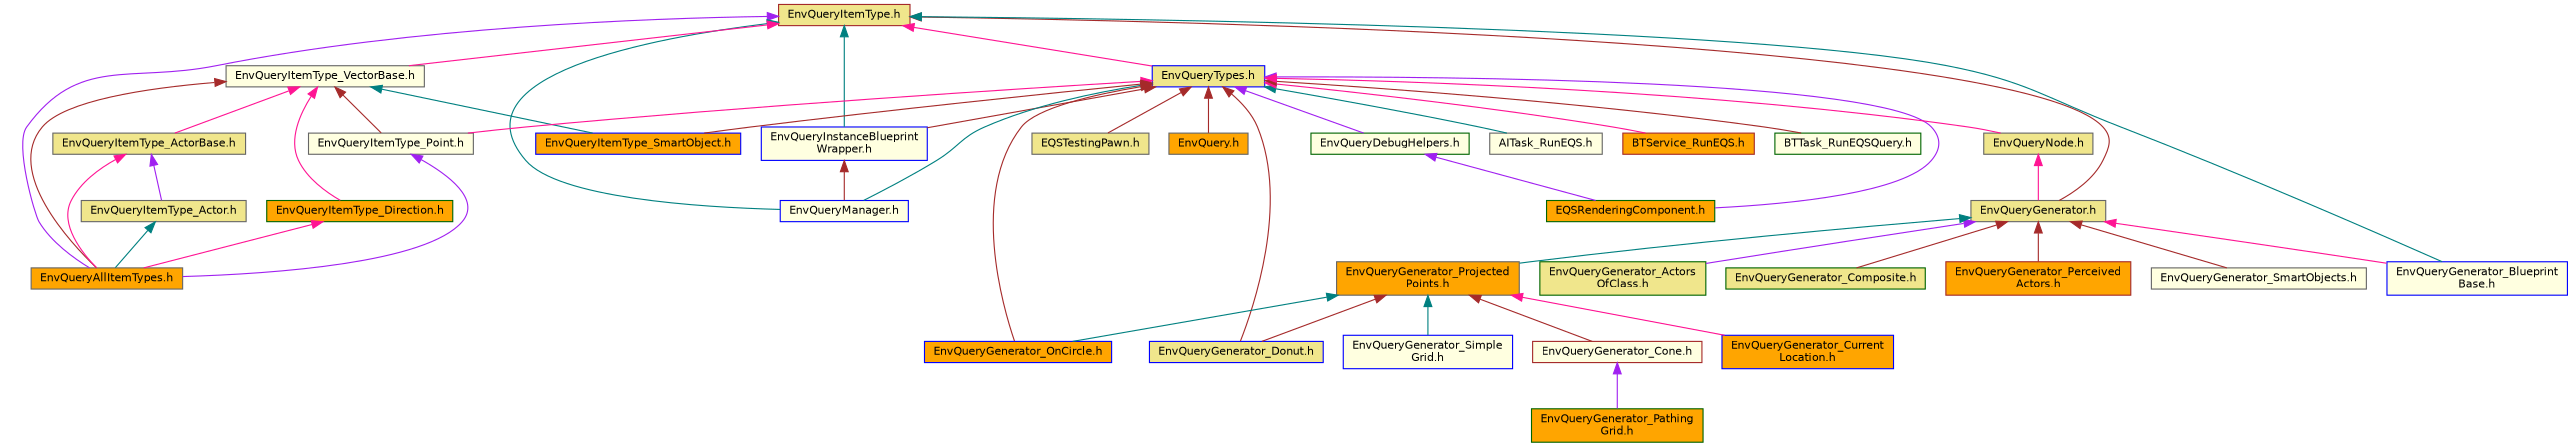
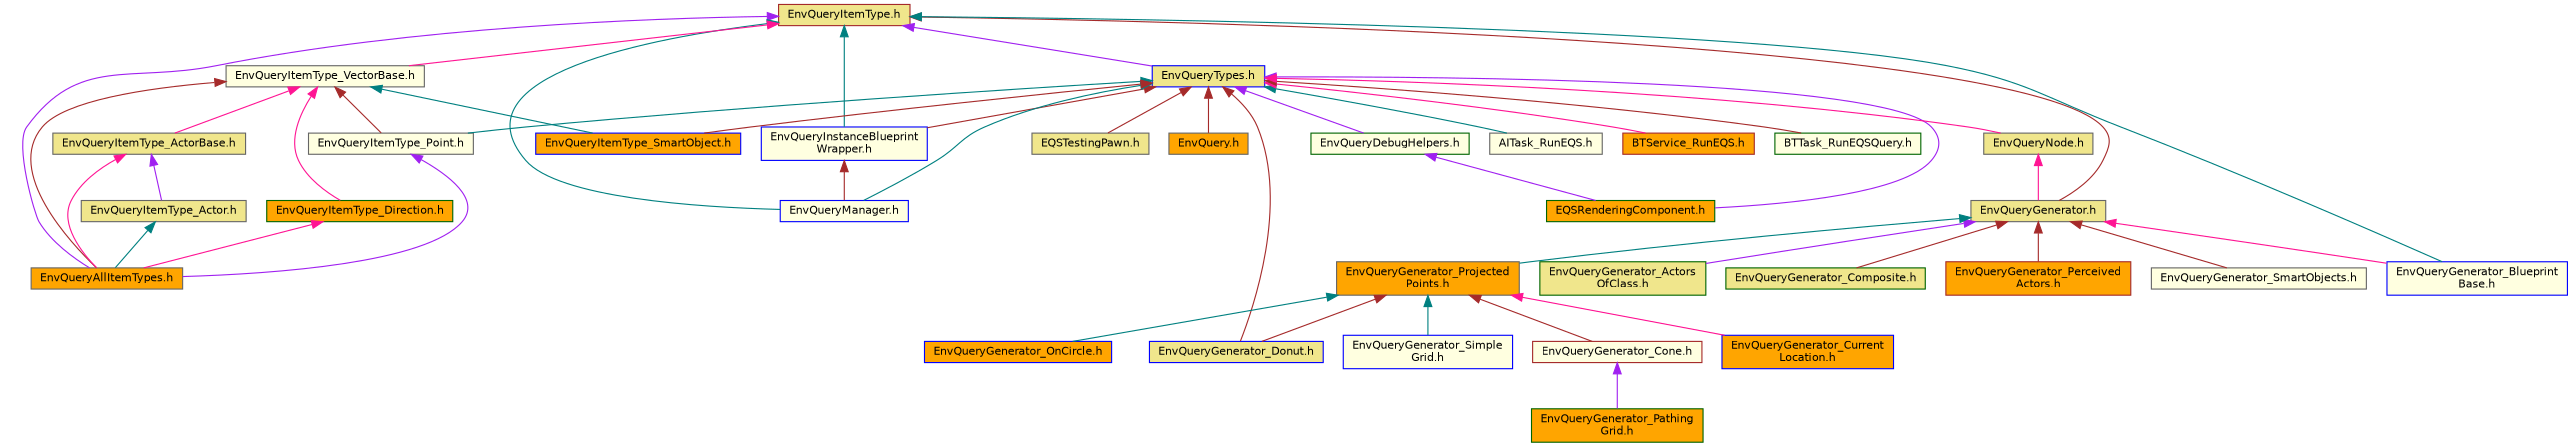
edge "EnvQueryTypes.h" -> "EnvQueryItemType.h": color deeppink -> purple
edge "EnvQueryItemType_Point.h" -> "EnvQueryTypes.h": color deeppink -> teal
edge "EnvQueryGenerator_OnCircle.h" -> "EnvQueryTypes.h": removed
